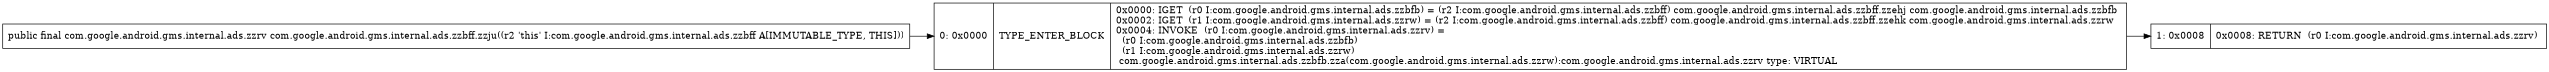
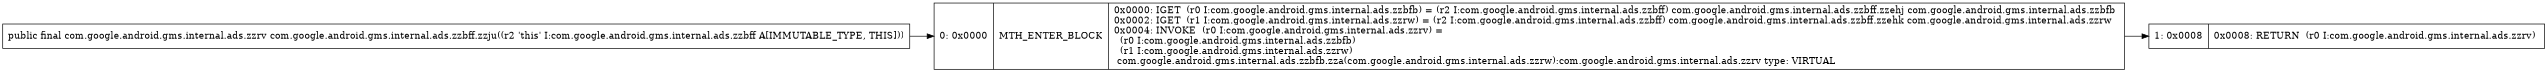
node "0: 0x0000": text "TYPE_ENTER_BLOCK" -> "MTH_ENTER_BLOCK"
